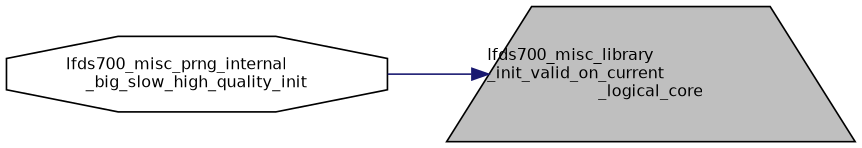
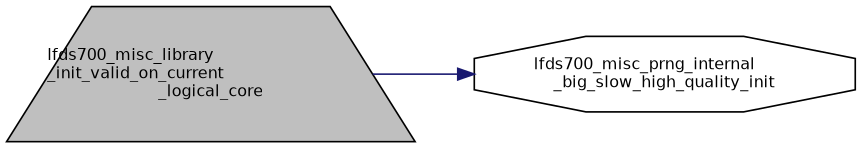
edge "lfds700_misc_prng_internal _big_slow_high_quality_init" -> "lfds700_misc_library _init_valid_on_current _logical_core": reversed
